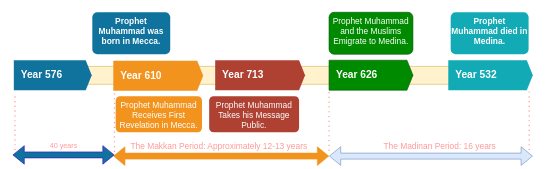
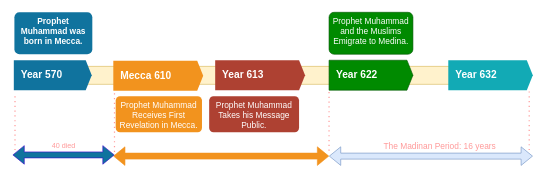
node "Prophet Muhammad was born in Mecca.": moved (131, 33) -> (53, 33)
node "Prophet Muhammad died in Medina.": removed
node "Year 576": label "Year 576" -> "Year 570"
node "Year 713": label "Year 713" -> "Year 613"
node "Year 626": label "Year 626" -> "Year 622"
node "Year 532": label "Year 532" -> "Year 632"
node "Year 610": label "Year 610" -> "Mecca 610"
node "40 years": label "40 years" -> "40 died"
node "The Makkan Period: Approximately 12-13 years": removed
